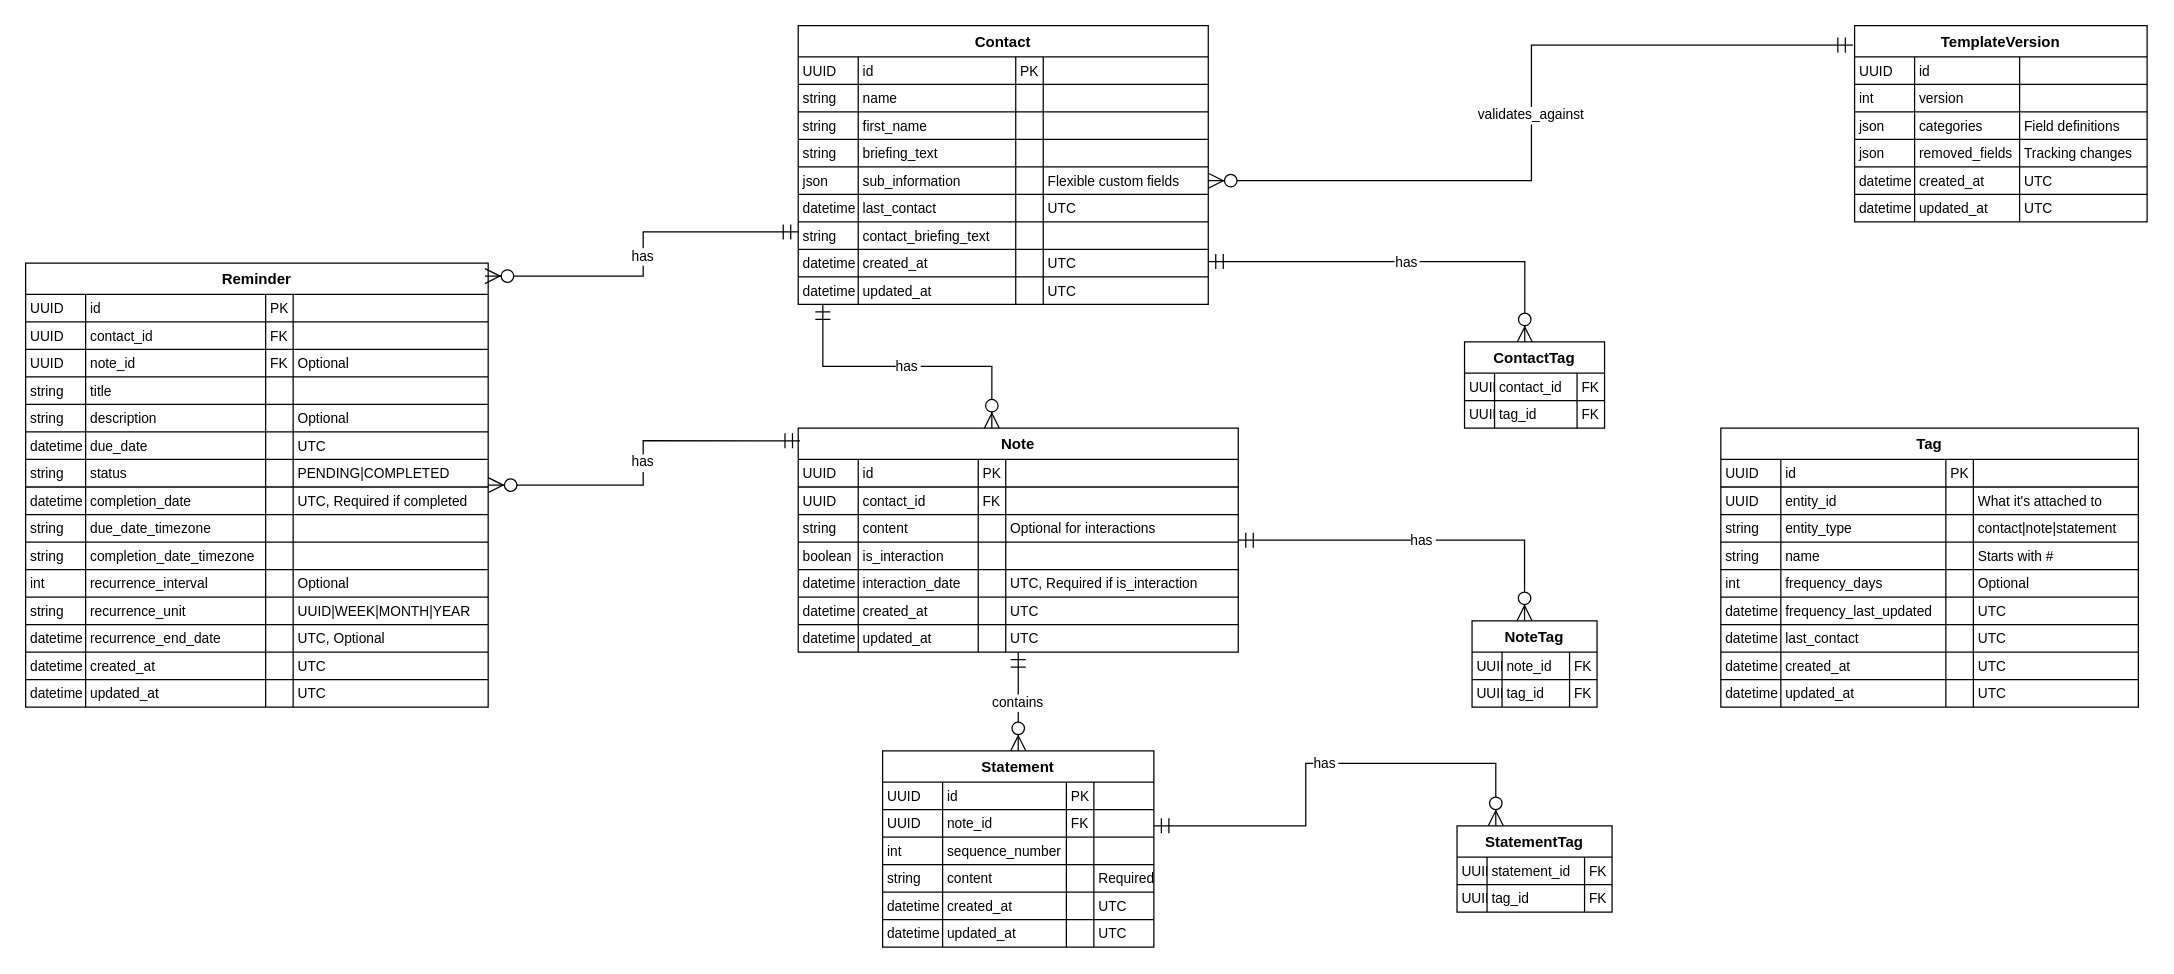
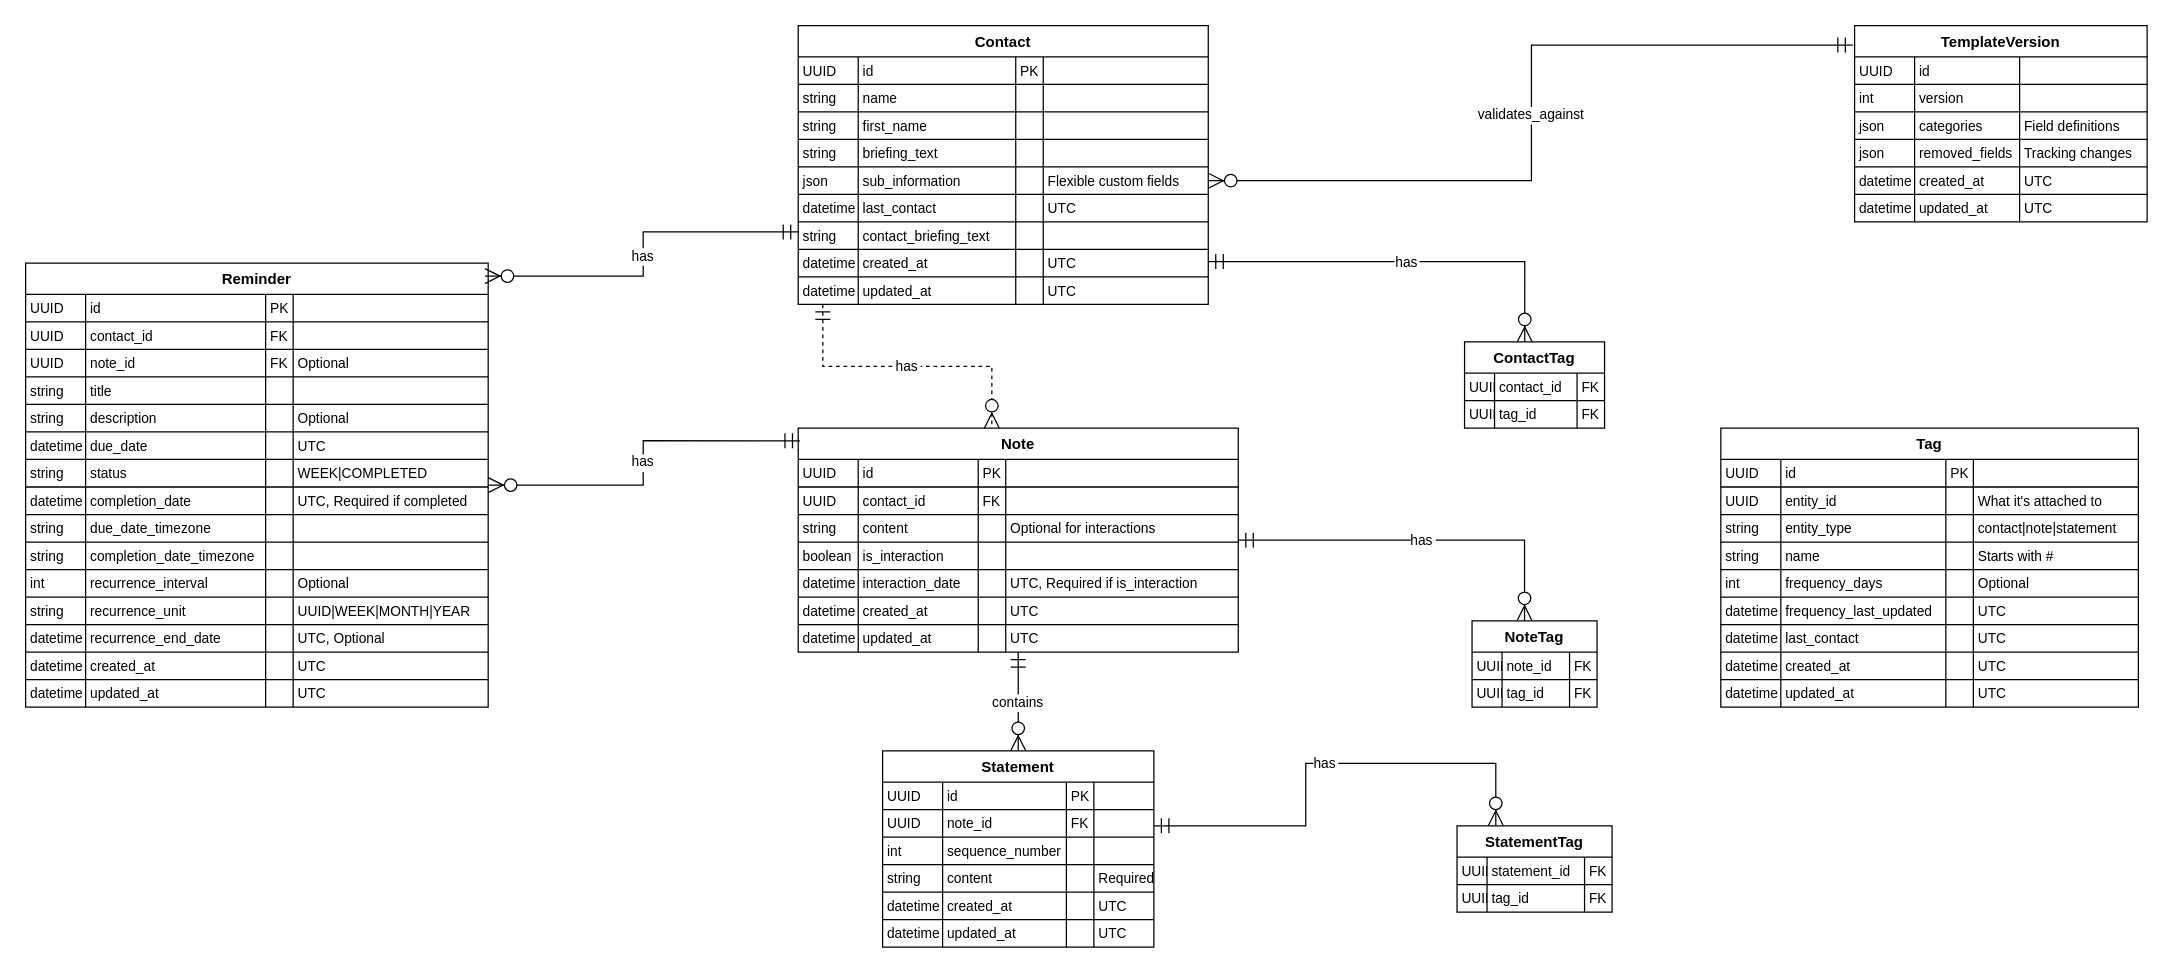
edge "Contact" -- "Note": style solid -> dashed
node "PENDING|COMPLETED": label "PENDING|COMPLETED" -> "WEEK|COMPLETED"
